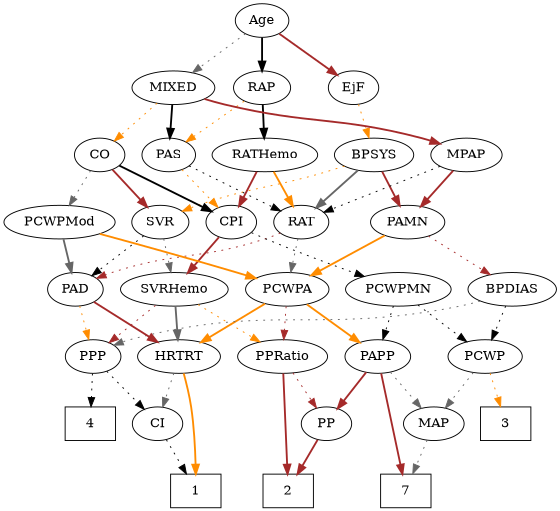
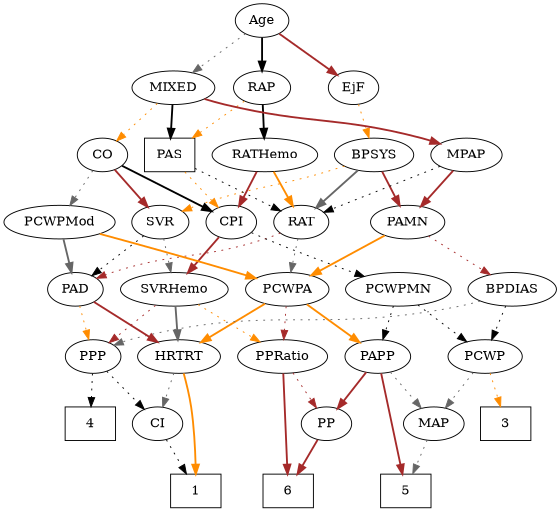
node "PAS": shape ellipse -> box
node "2": label "2" -> "6"
node "7": label "7" -> "5"
